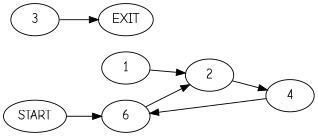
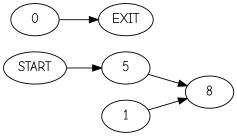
node "3": label "3" -> "0"
node "2": label "2" -> "8"
node "4": removed
node "6": label "6" -> "5"
